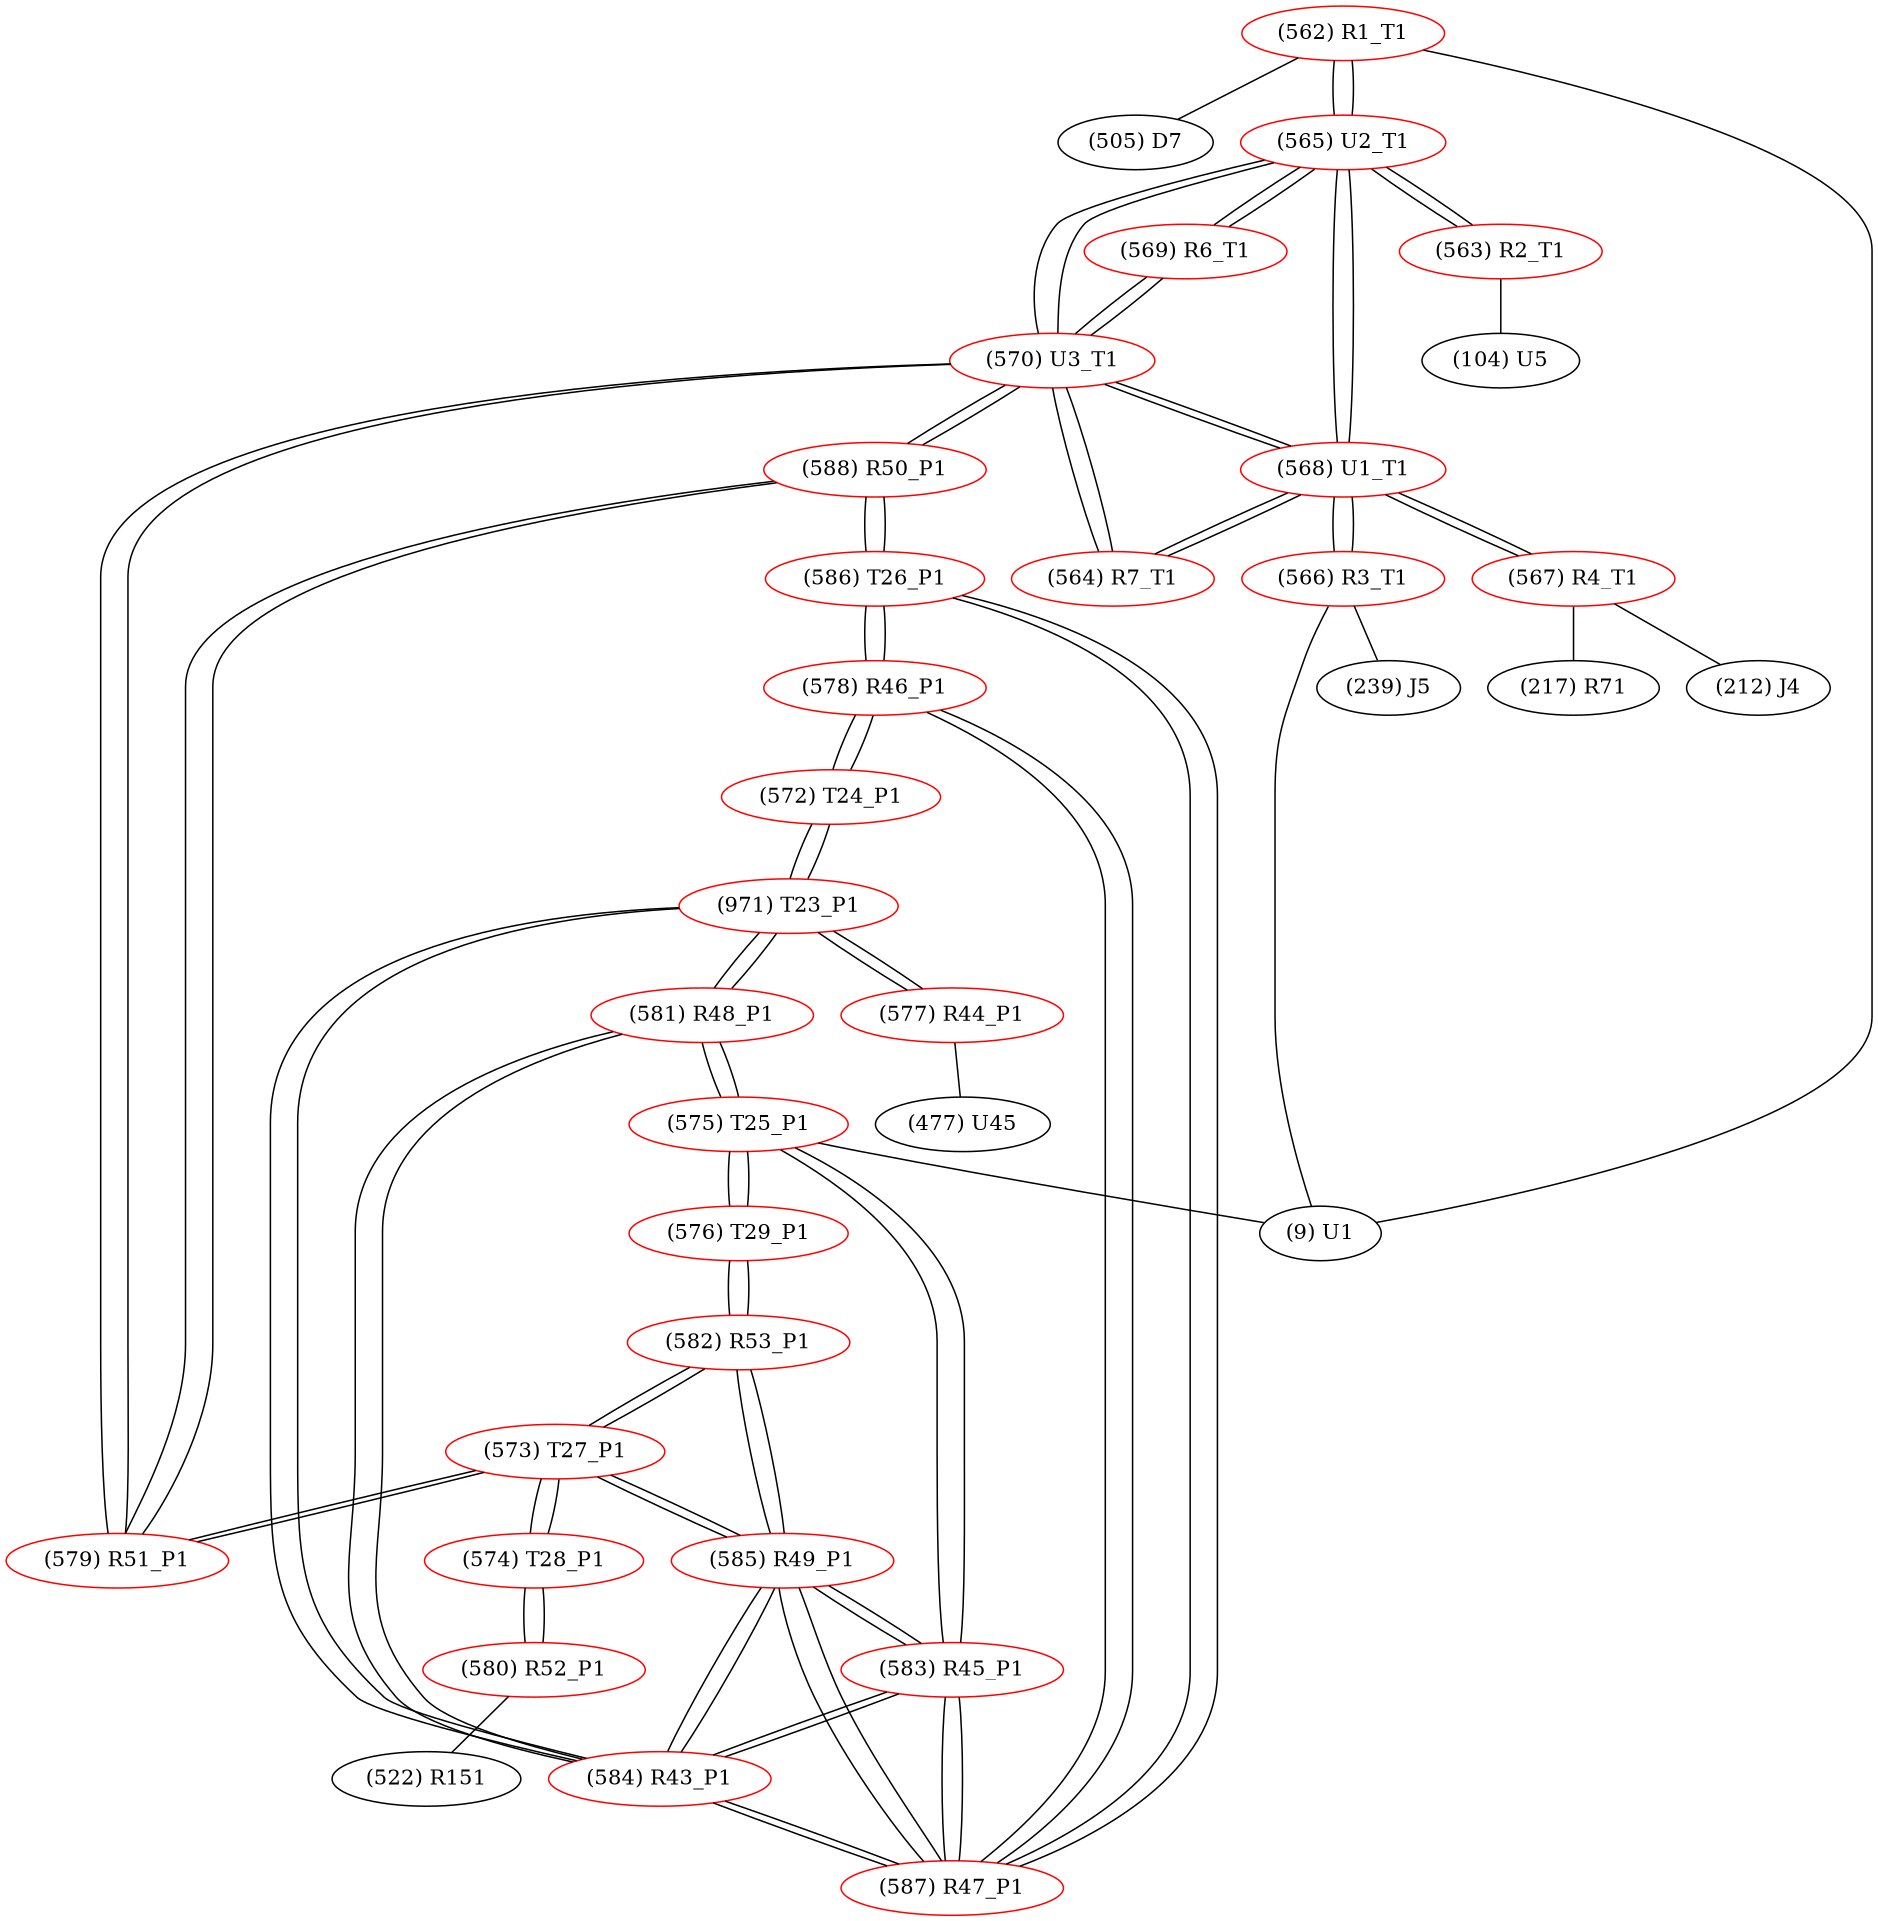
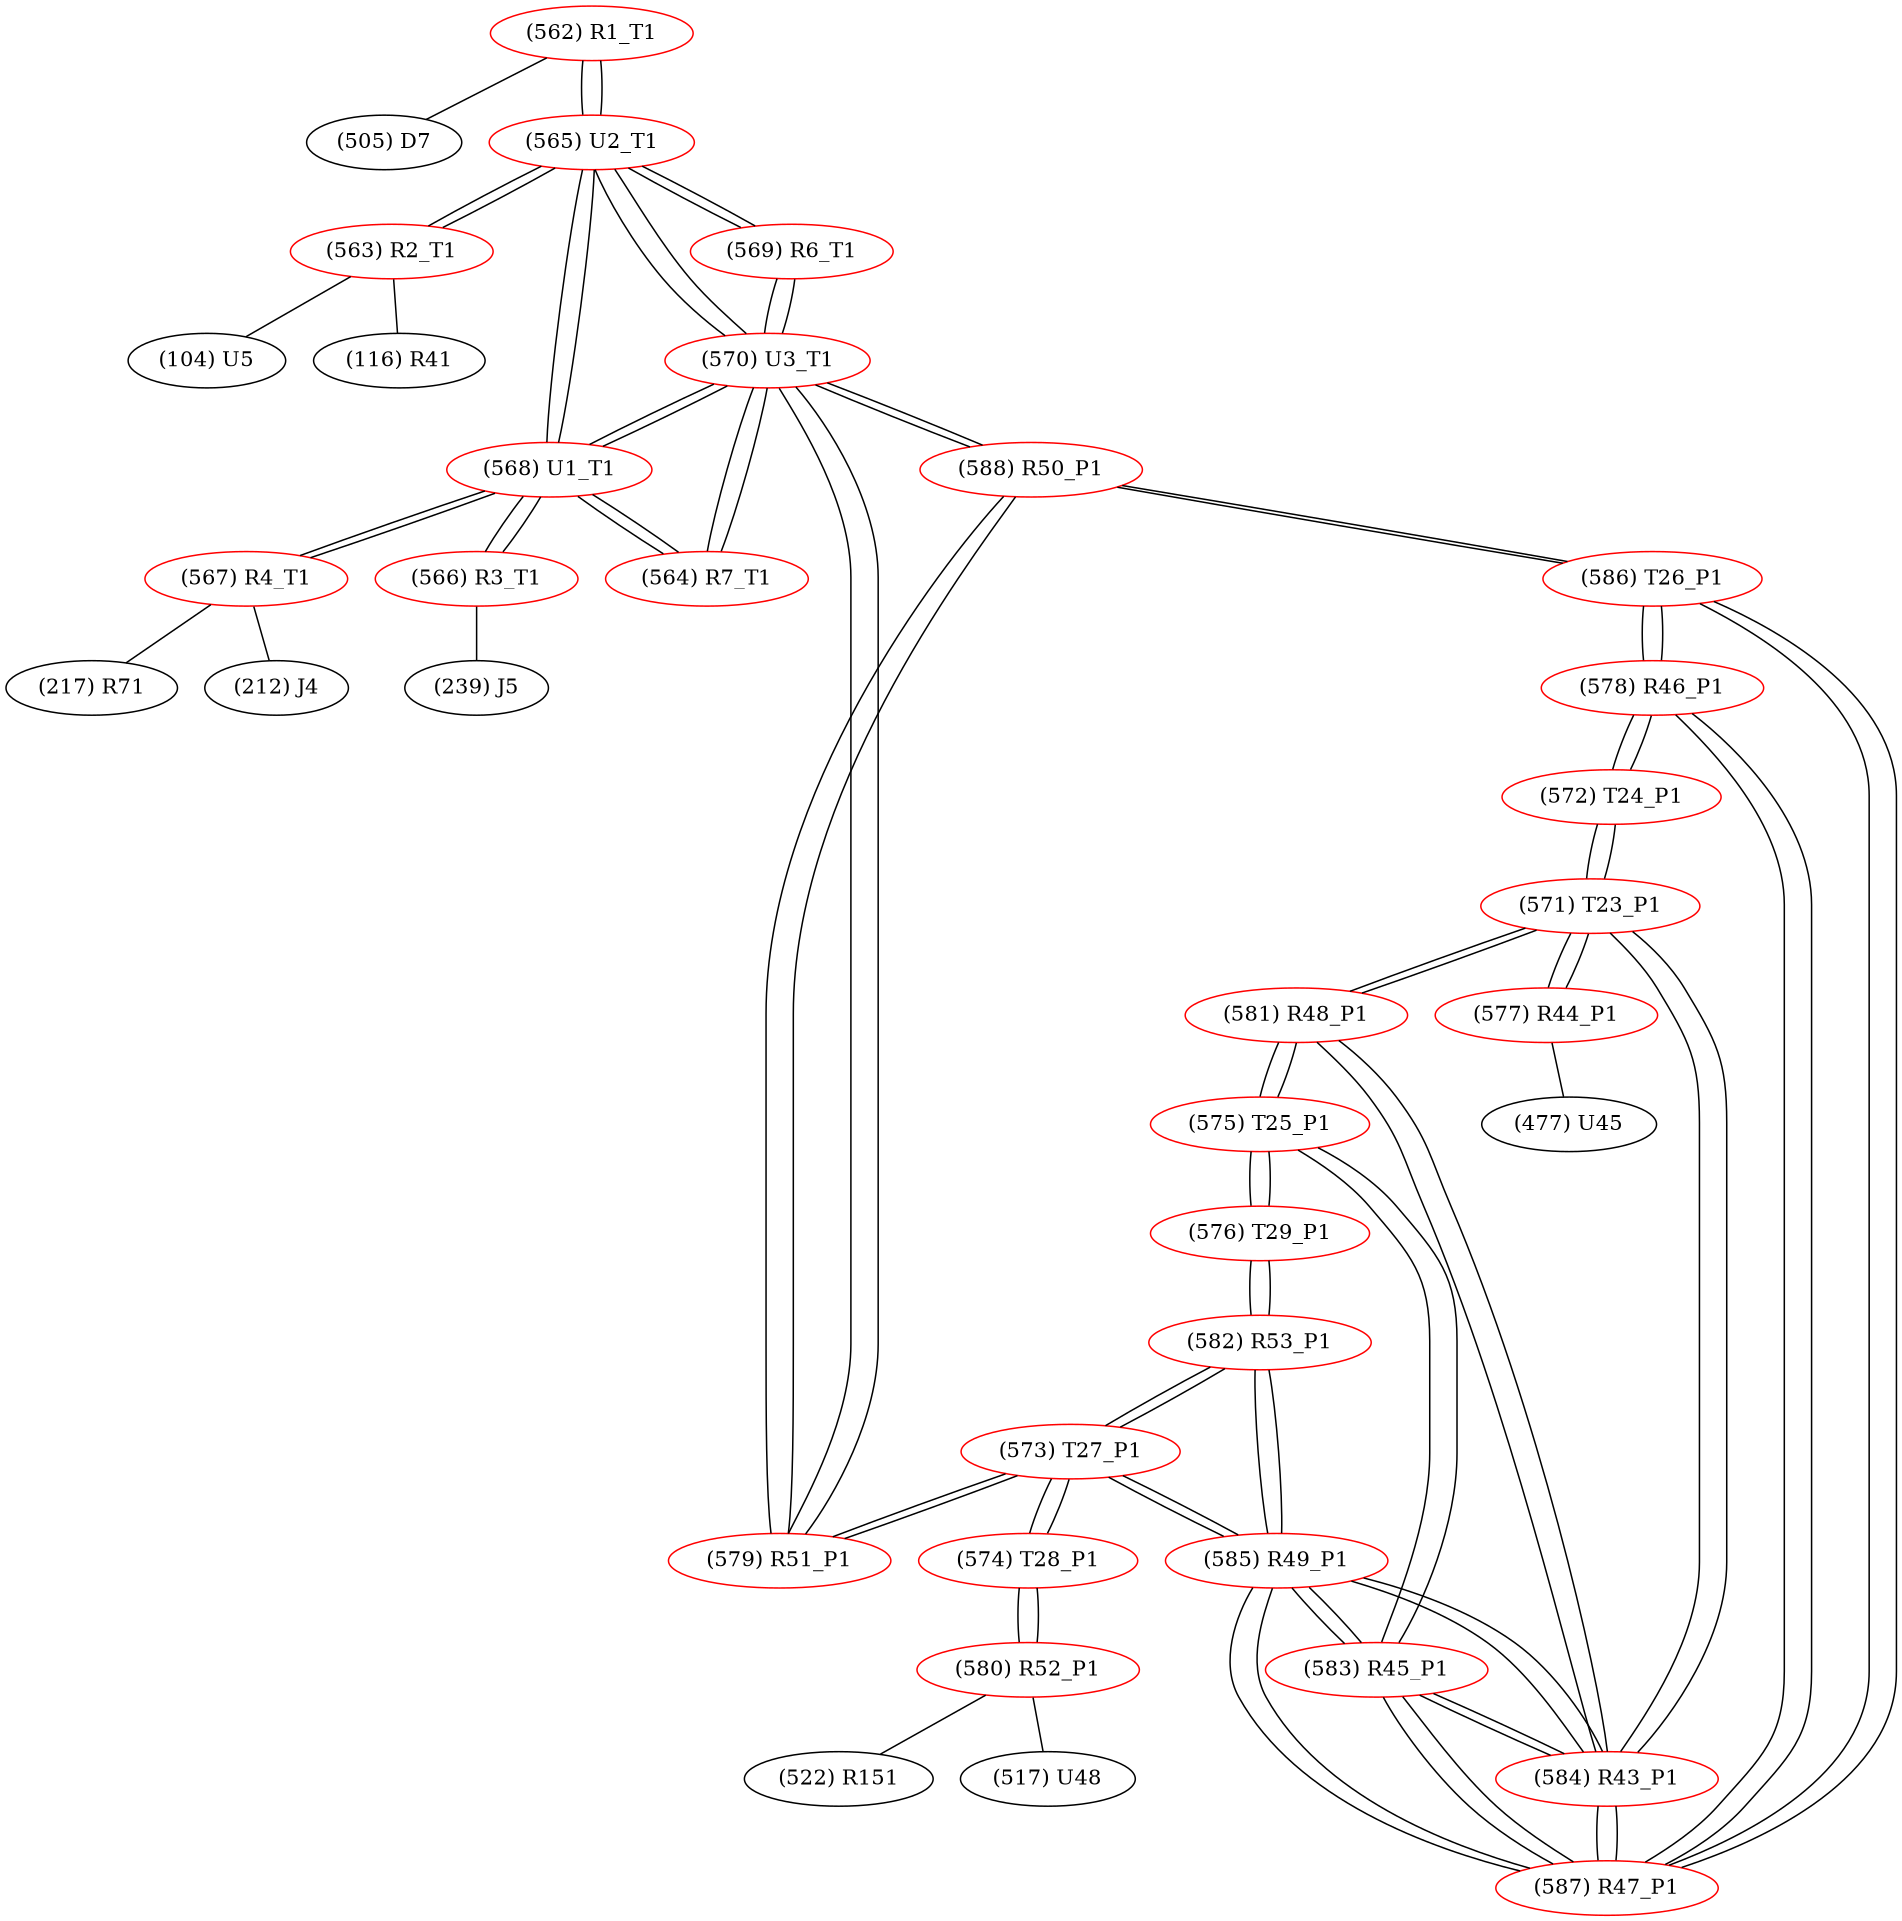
node "(116) R41": added
node "(971) T23_P1": label "(971) T23_P1" -> "(571) T23_P1"
node "(9) U1": removed
node "(517) U48": added
